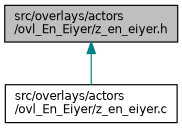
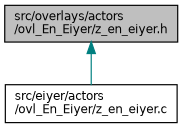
node "src/overlays/actors /ovl_En_Eiyer/z_en_eiyer.c": label "src/overlays/actors /ovl_En_Eiyer/z_en_eiyer.c" -> "src/eiyer/actors /ovl_En_Eiyer/z_en_eiyer.c"
